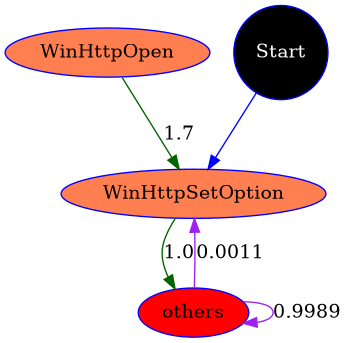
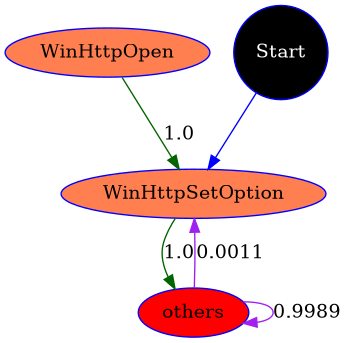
edge "WinHttpOpen" -> "WinHttpSetOption": label "1.7" -> "1.0"
